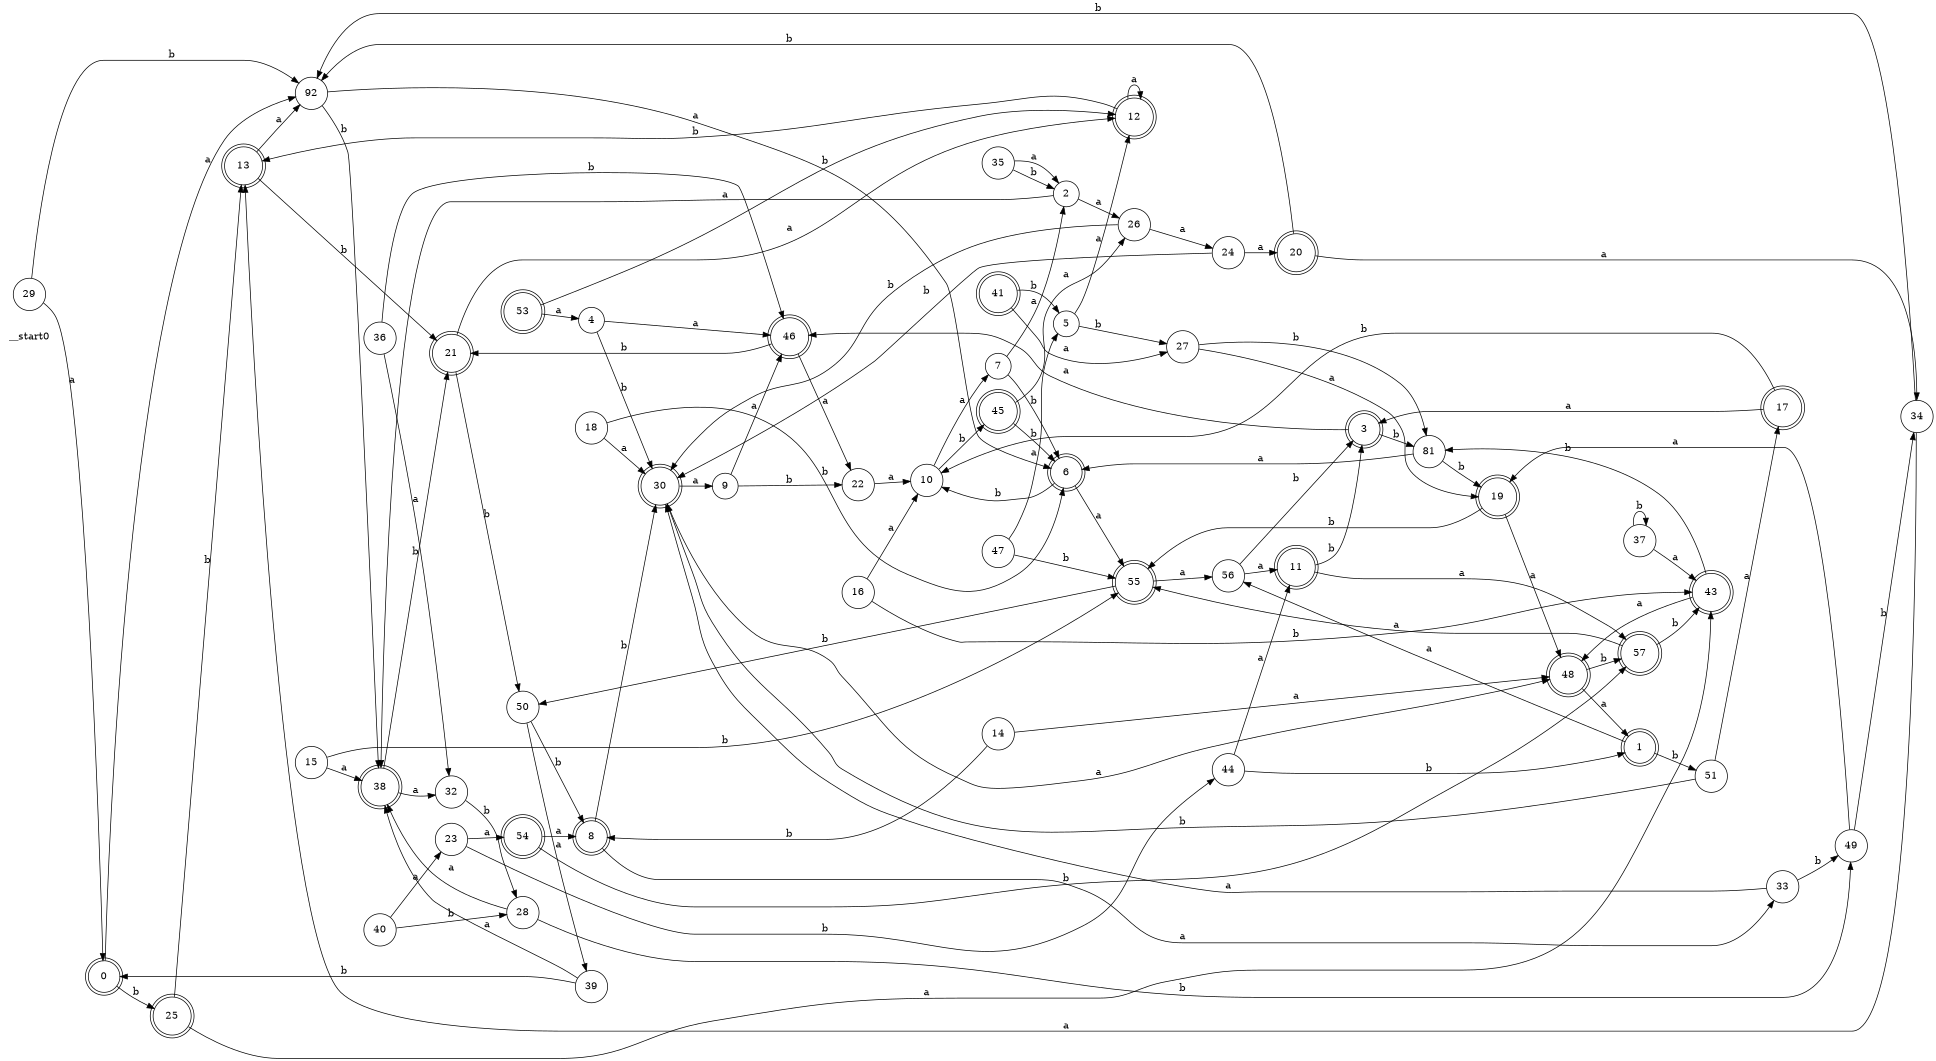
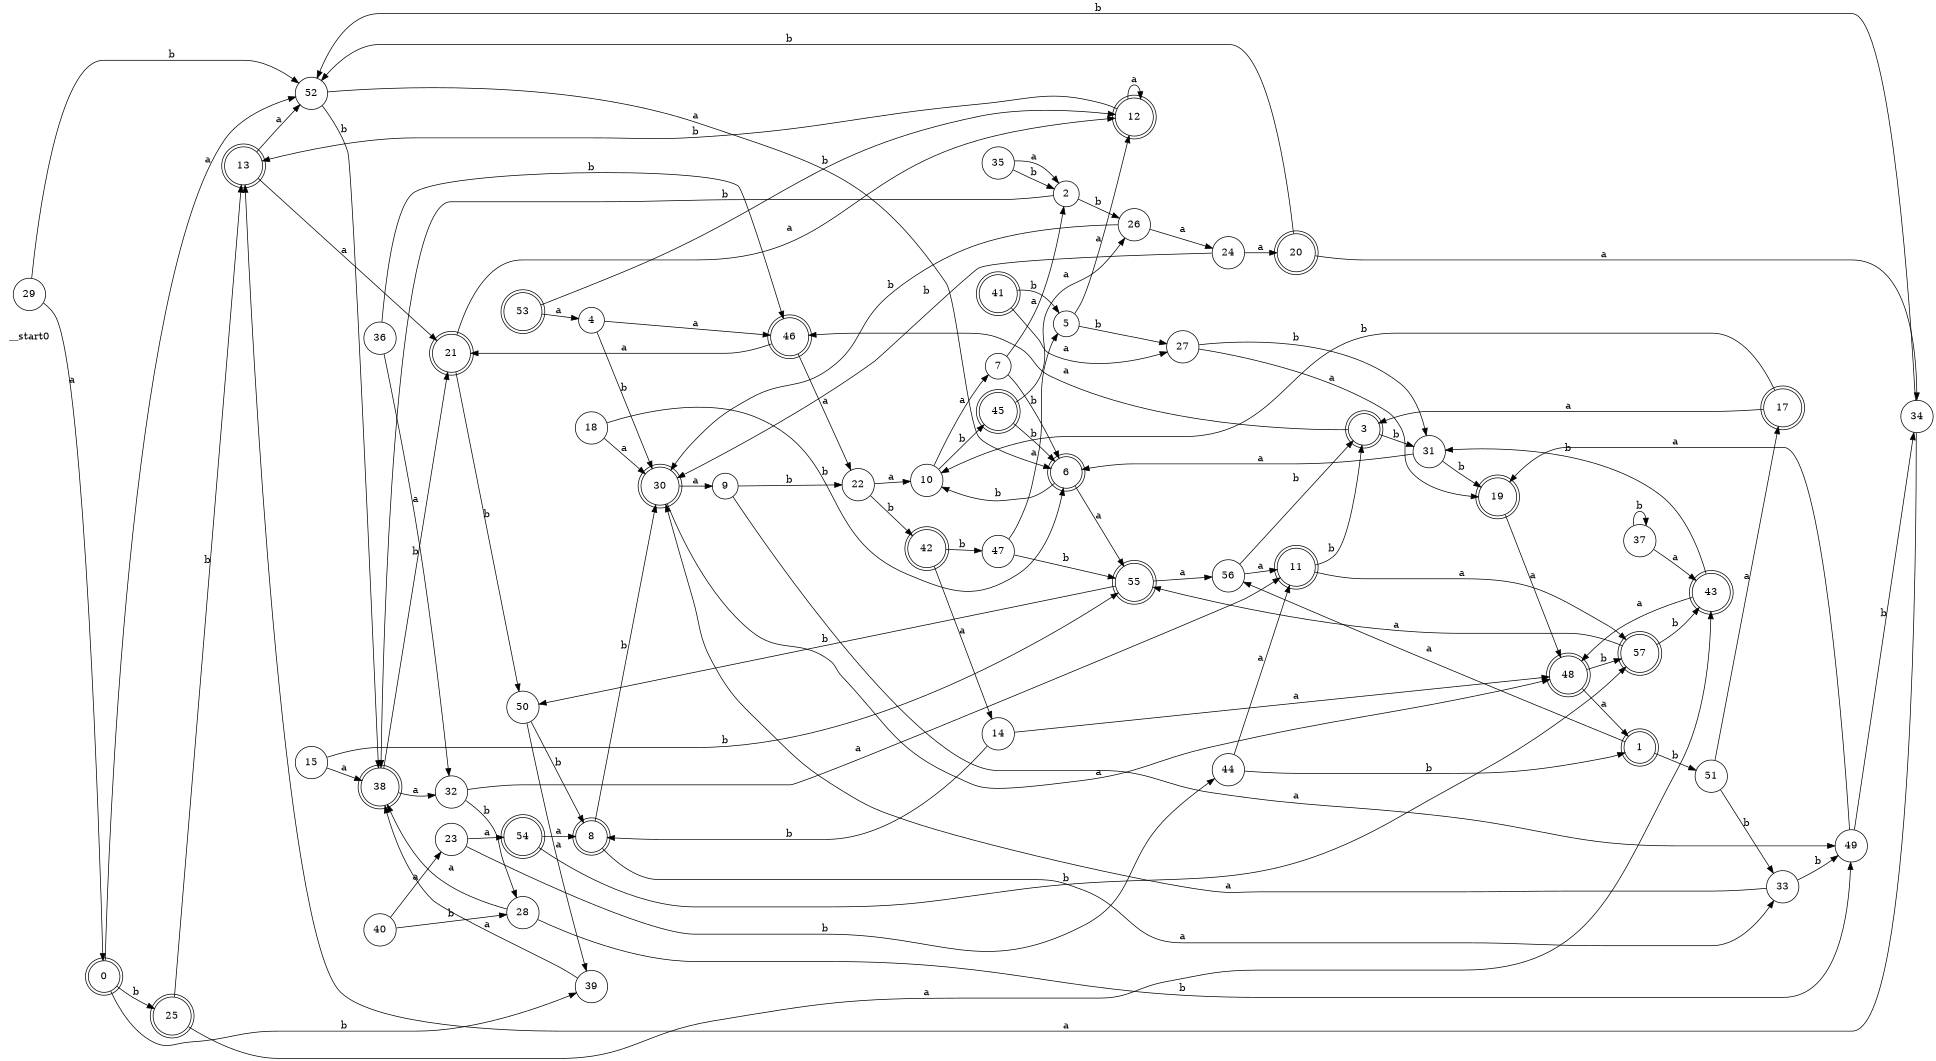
node "92": label "92" -> "52"
edge "2" -> "38": label "a" -> "b"
edge "2" -> "26": label "a" -> "b"
edge "13" -> "21": label "b" -> "a"
edge "46" -> "21": label "b" -> "a"
edge "9" -> "46": now "9" -> "49"
node "81": label "81" -> "31"
edge "19" -> "55": removed, label "b"
node "42": added
node "16": removed
edge "32" -> "11": added, label "a"
edge "51" -> "30": now "51" -> "33"
edge "39" -> "0": reversed
